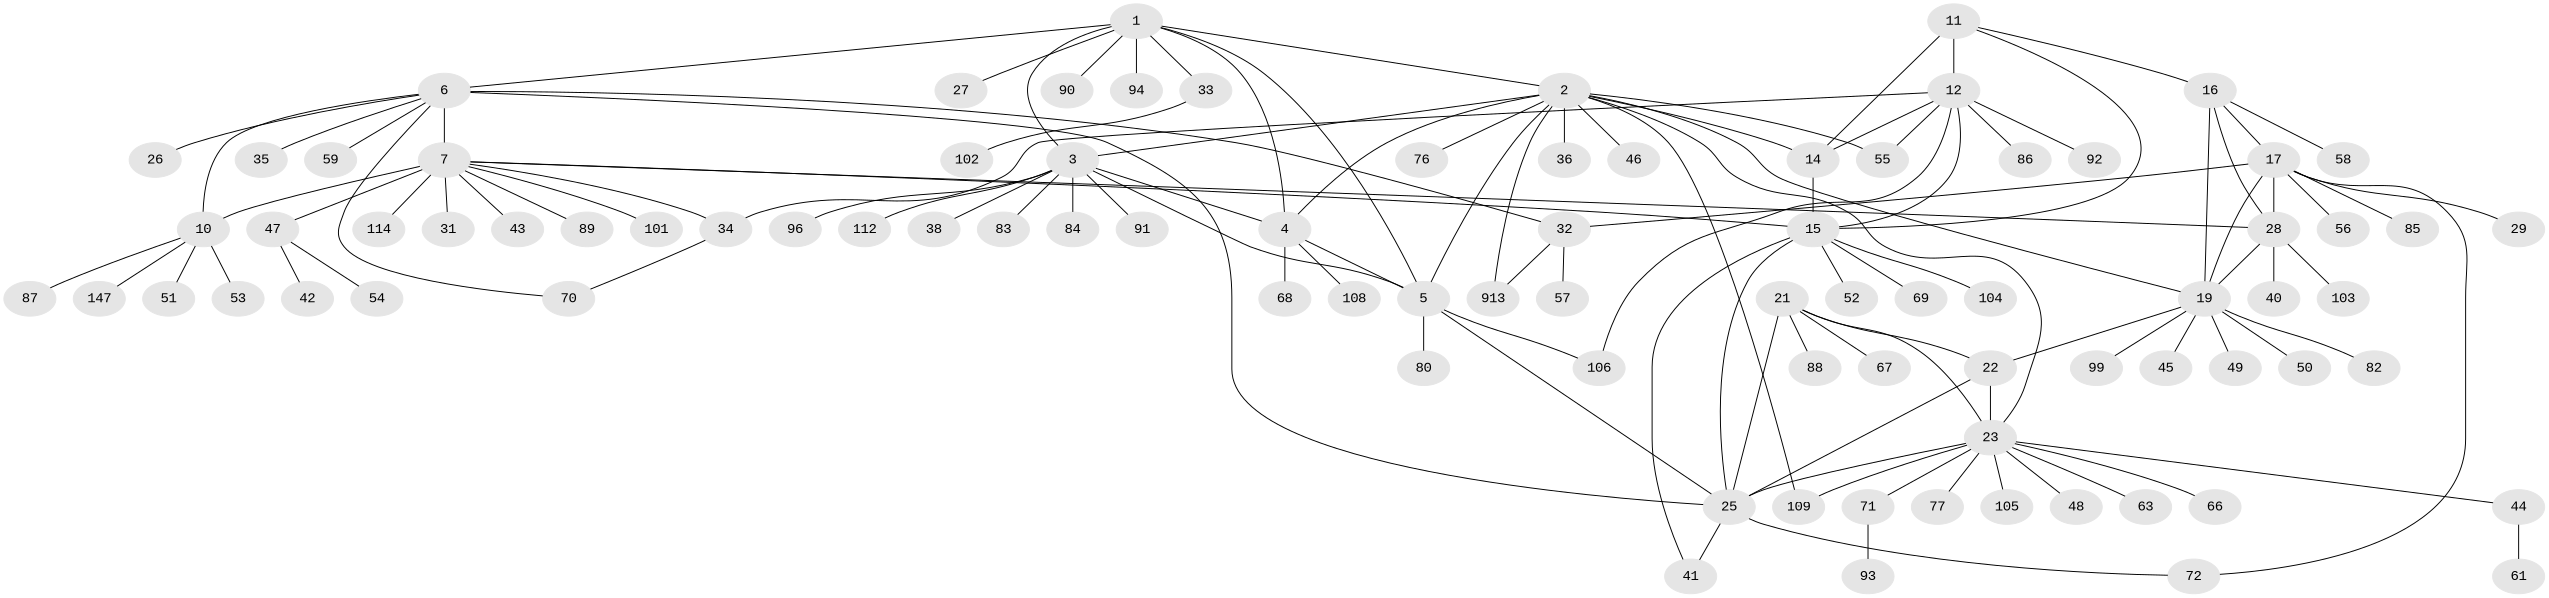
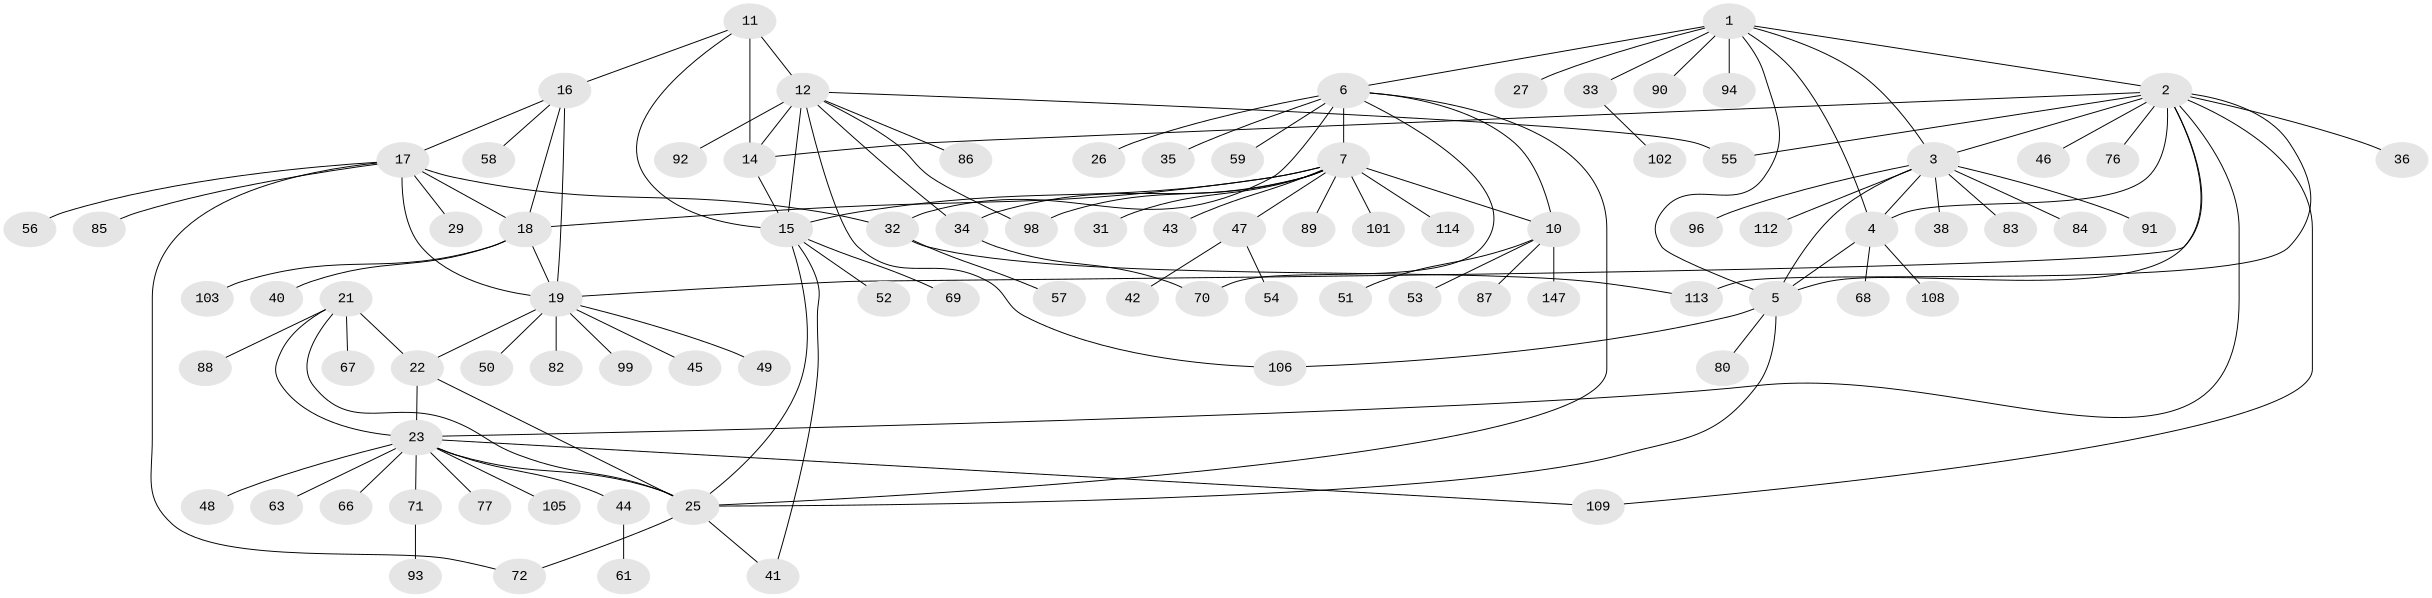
node "98": added
node "28": label "28" -> "18"
node "913": label "913" -> "113"
node "104": removed
